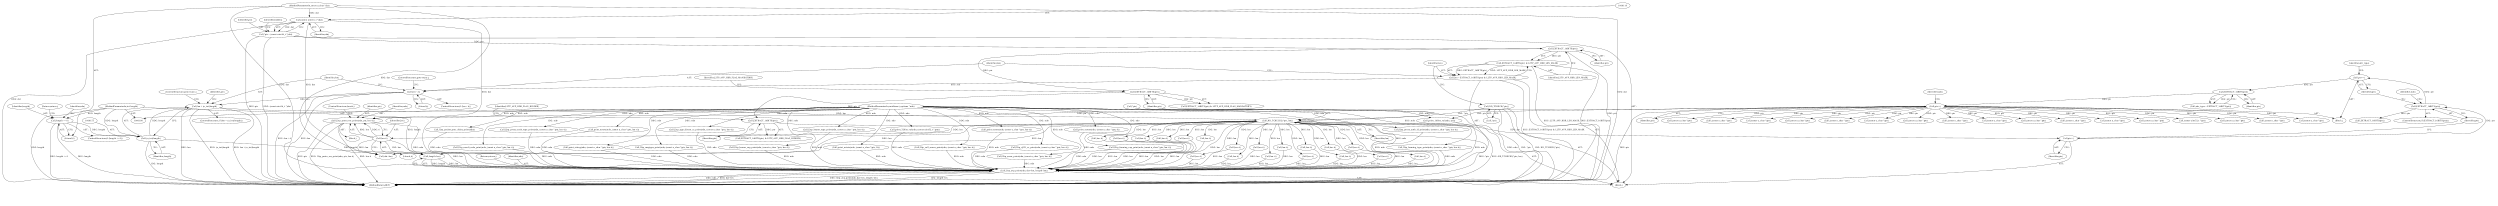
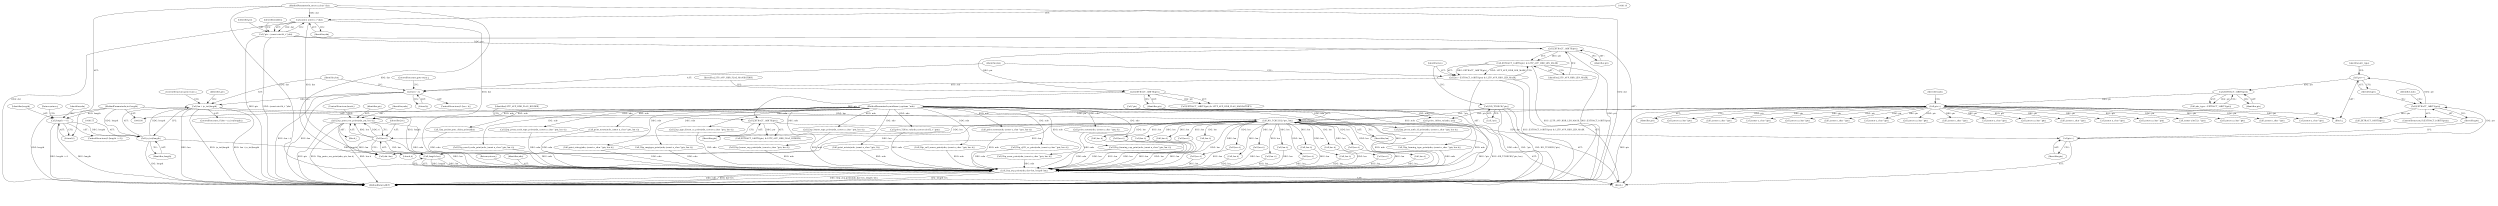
edge "(Call,EXTRACT_16BITS(ptr) & L2TP_AVP_HDR_LEN_MASK)" -> "(Identifier,L2TP_AVP_HDR_LEN_MASK)": added, label "CFG:"
